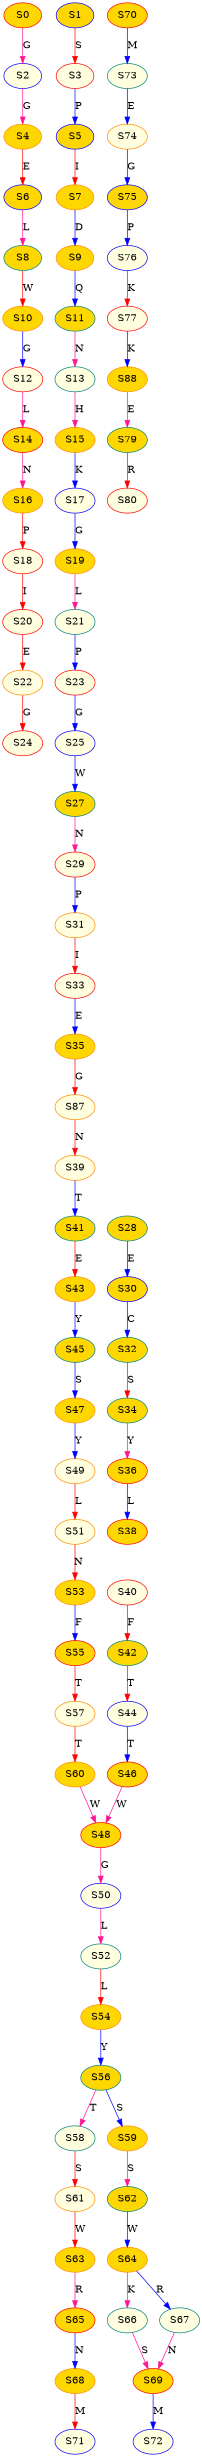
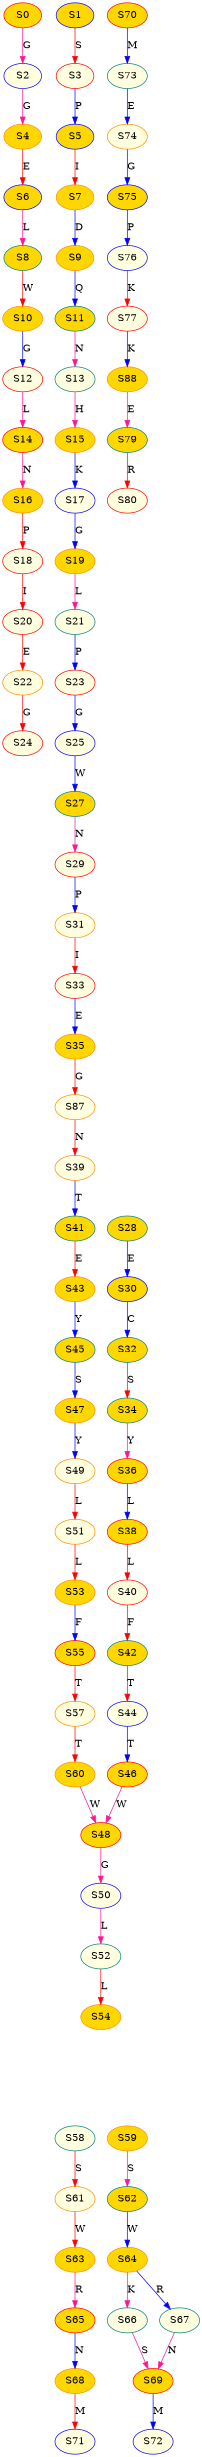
edge "S38" -> "S40": added, label "L"
edge "S51" -> "S53": label "N" -> "L"
node "S56": removed
